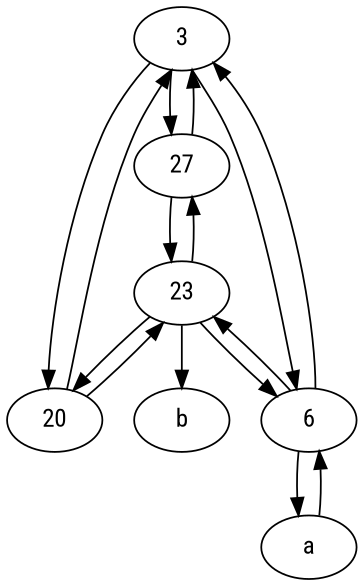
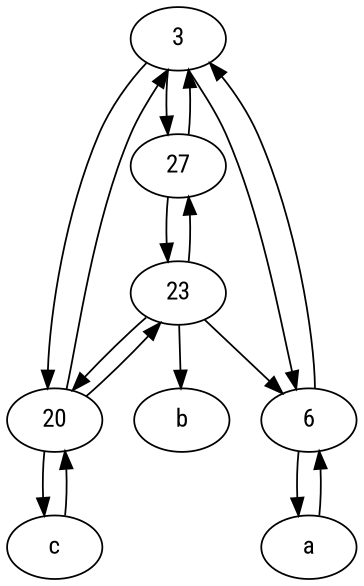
edge "6" -> "23": removed
node "c": added
